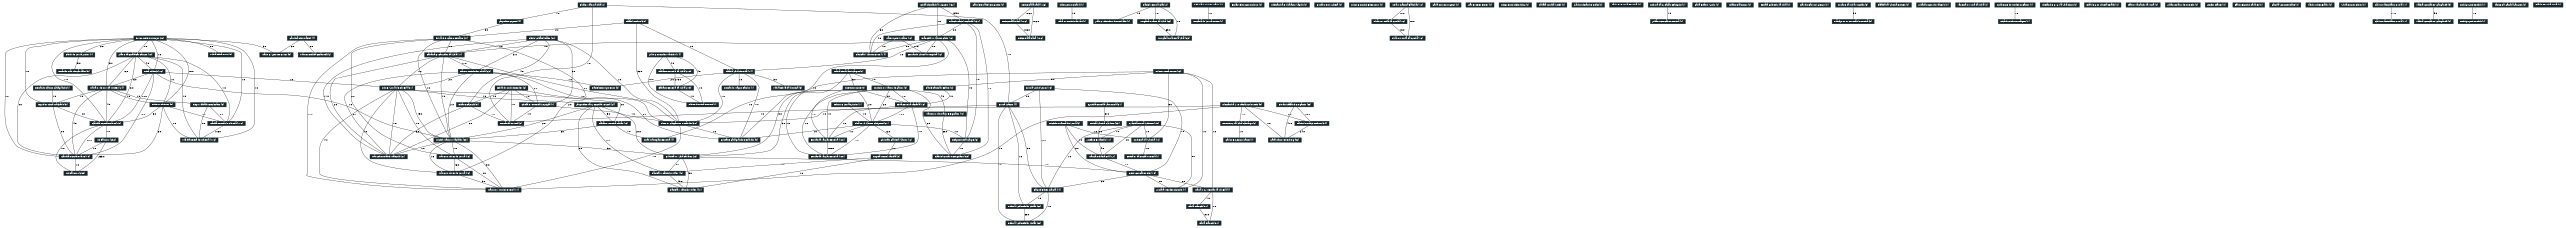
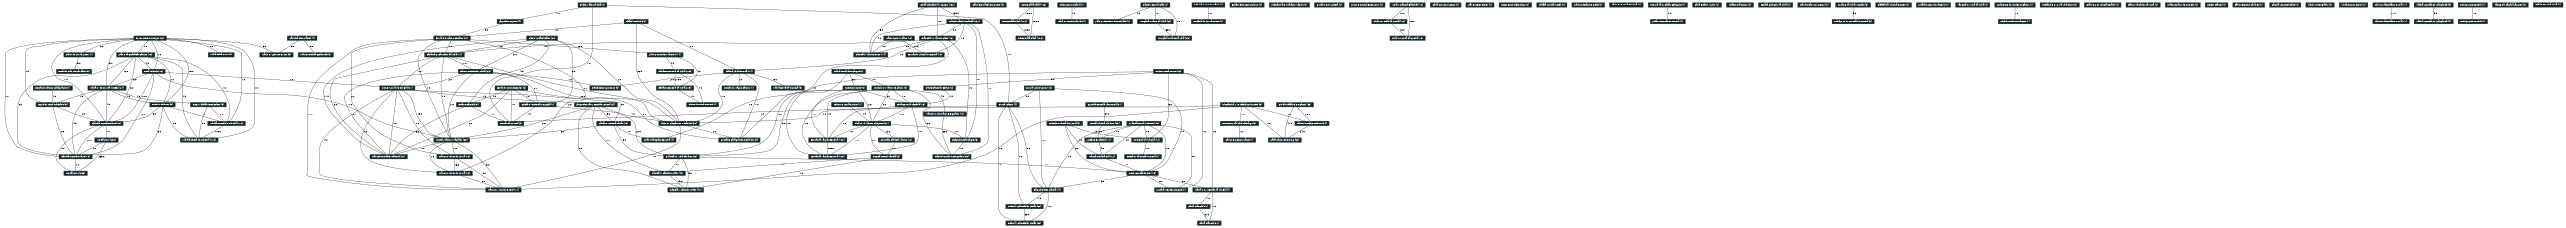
edge "Francielli W. Santos Cibin [16]" -- "Fernando Silveira Mesquita [12]": now "Franck Maciel Peçanha [131]" -- "Fernando Silveira Mesquita [12]"
edge "Julio C. Bresolin Marinho [14]" -- "Alinne de Lima Bonetti [1]": now "Julio C. Bresolin Marinho [14]" -- "Edward F. Castro Pessano [27]"
edge "Favero Reisdorfer Paula [23]" -- "Elton L. Gasparotto Denardin [38]": label "1.0" -> "20.0"
edge "Marta Fioravanti Carpes [6]" -- "Graziela M. Silva Tavares [29]": label "3.0" -> "6.0"
edge "Eloá M. d. Santos Chiquetti [27]" -- "Cristiane Casagrande Denardin [9]": now "Eloá M. d. Santos Chiquetti [27]" -- "Ângela Kemel Zanella [3]"
edge "Michel Mansur Machado [83]" -- "Graziela M. Silva Tavares [29]": now "Fabiane Moreira Farias [13]" -- "Graziela M. Silva Tavares [29]"
edge "Graciela Dutra Sehnem [15]" -- "Cenir Gonçalves Tier [15]": added, label "1.0"
